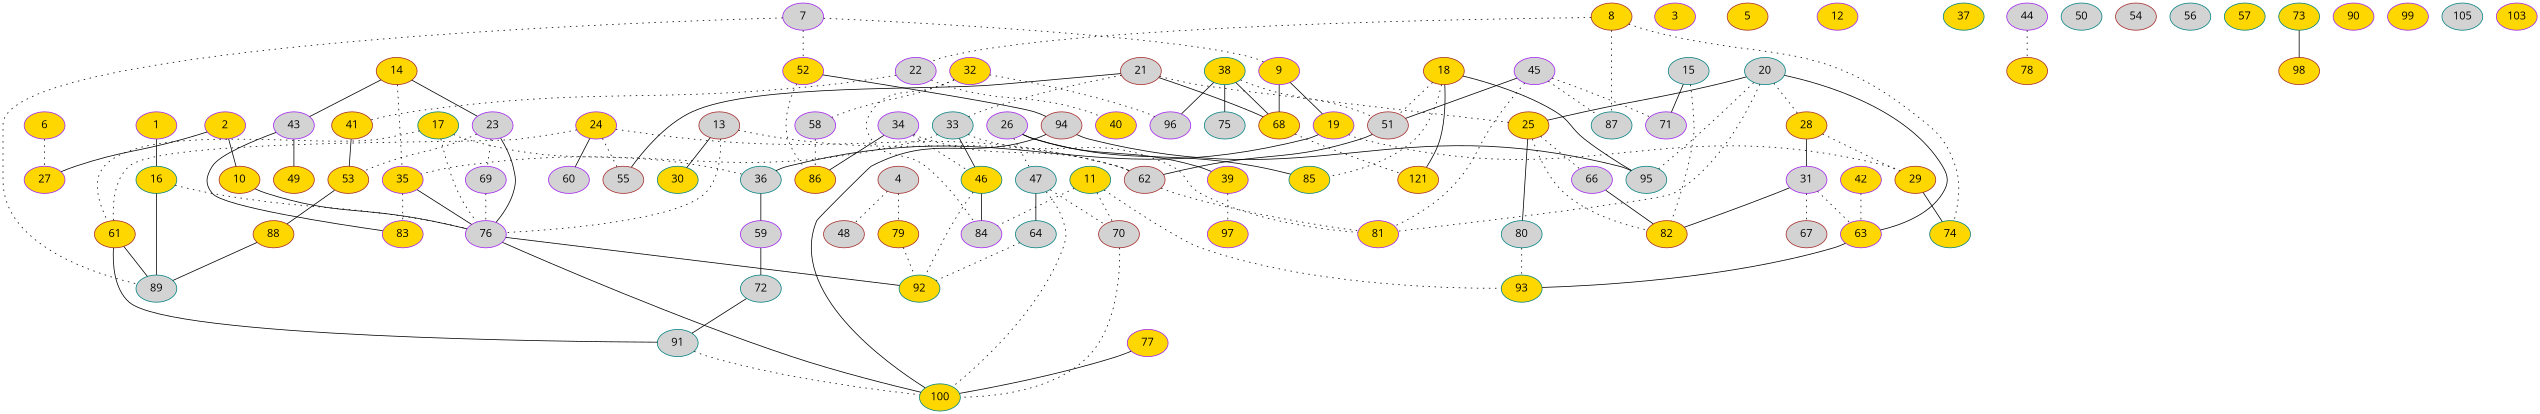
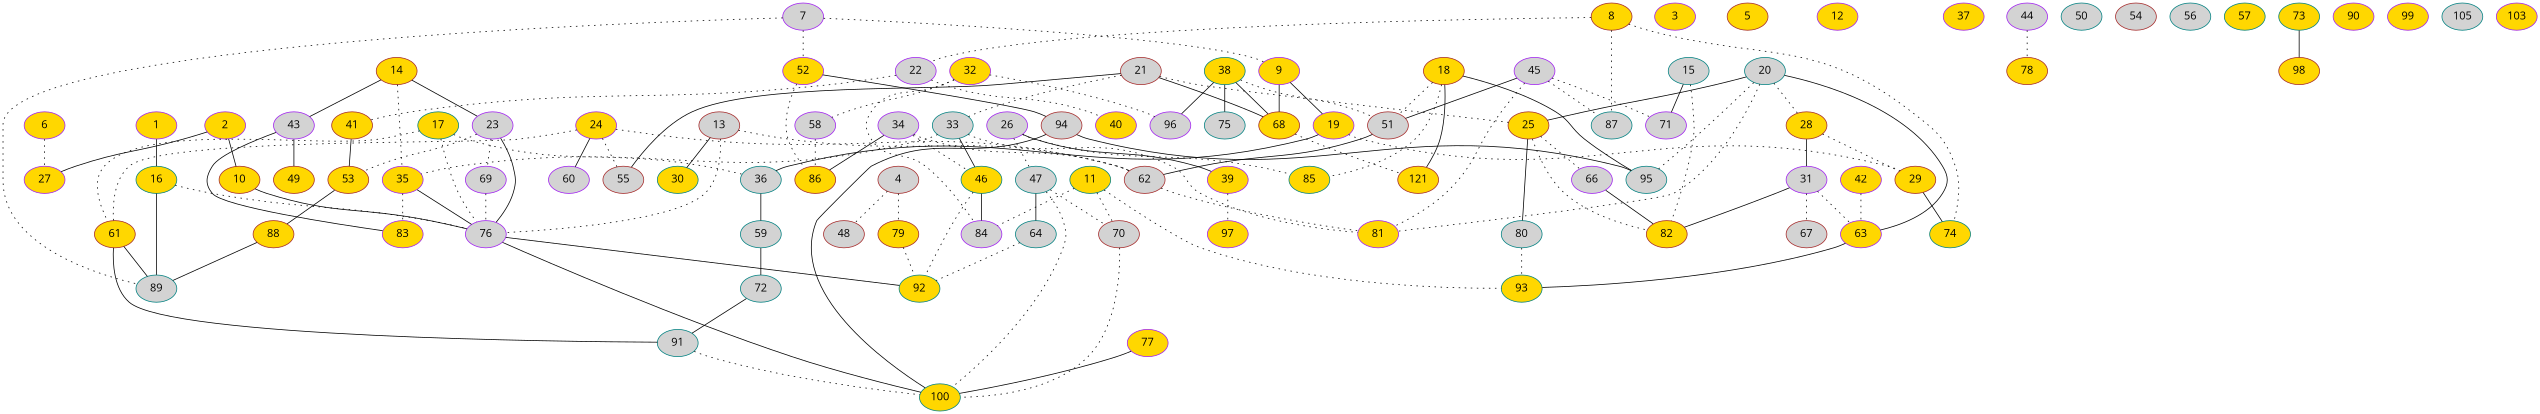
node "37": color teal -> purple
edge "26" -- "85": style solid -> dotted
node "59": color purple -> teal
